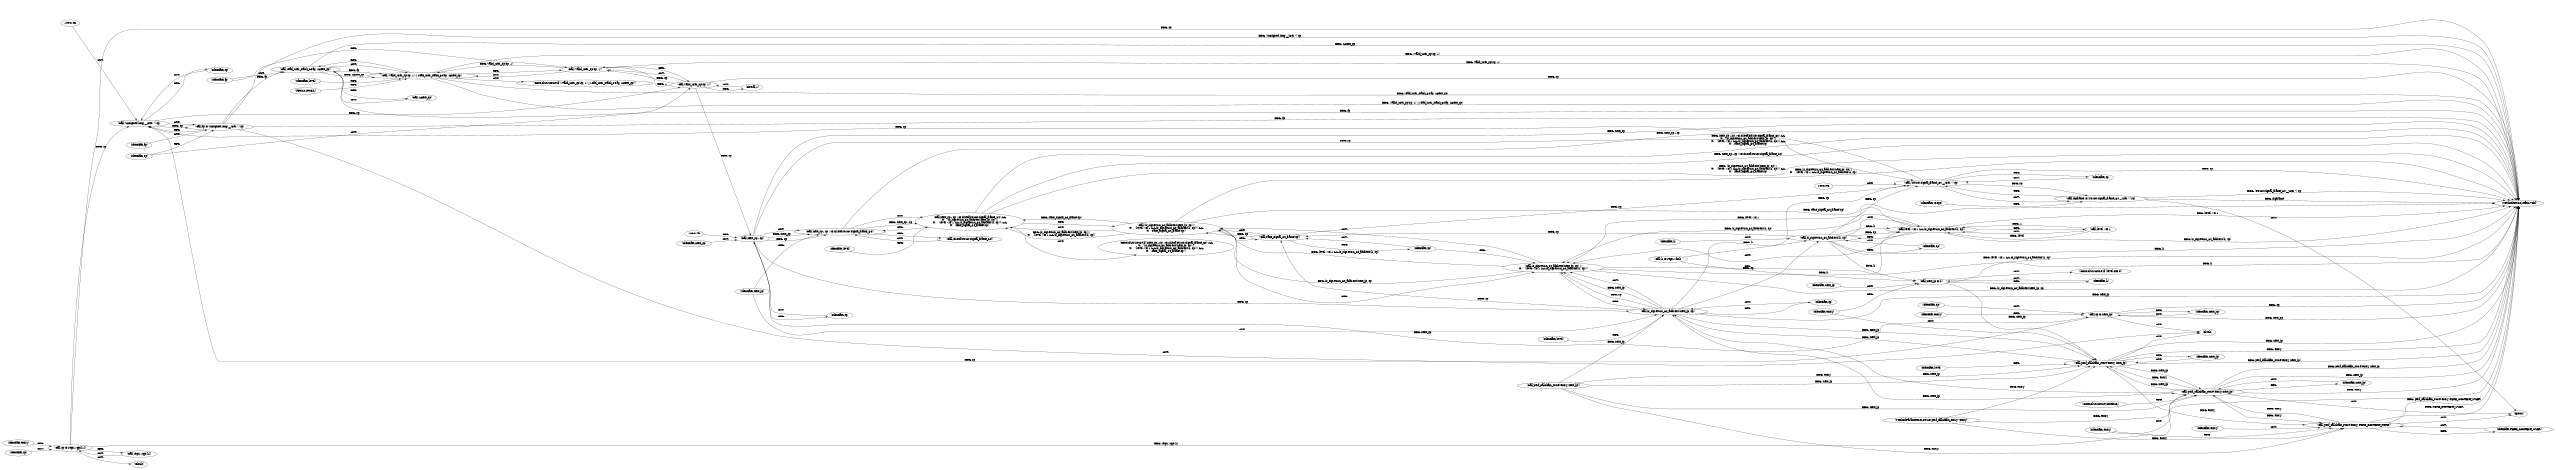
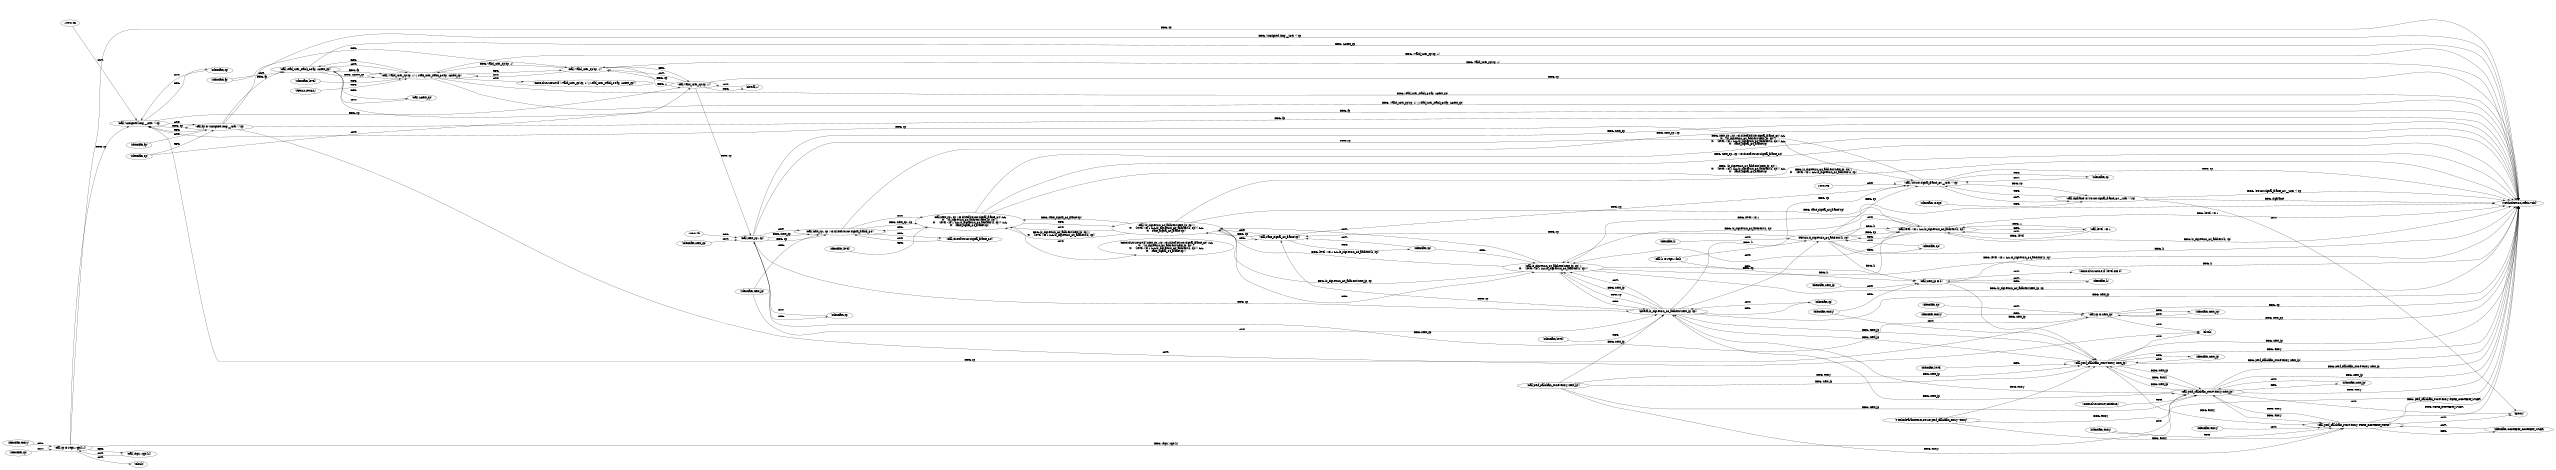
node "(Call,is_sigreturn_64_address(lr, sp))": label "(Call,is_sigreturn_64_address(lr, sp))" -> "(Return,is_sigreturn_64_address(lr, sp))"
node "(Call,is_sigreturn_64_address(next_ip, sp))": label "(Call,is_sigreturn_64_address(next_ip, sp))" -> "(Literal,is_sigreturn_64_address(next_ip, sp))"
node "(Identifier,PERF_CONTEXT_USER)": label "(Identifier,PERF_CONTEXT_USER)" -> "(Identifier,CONTEXT_CONTEXT_USER)"
